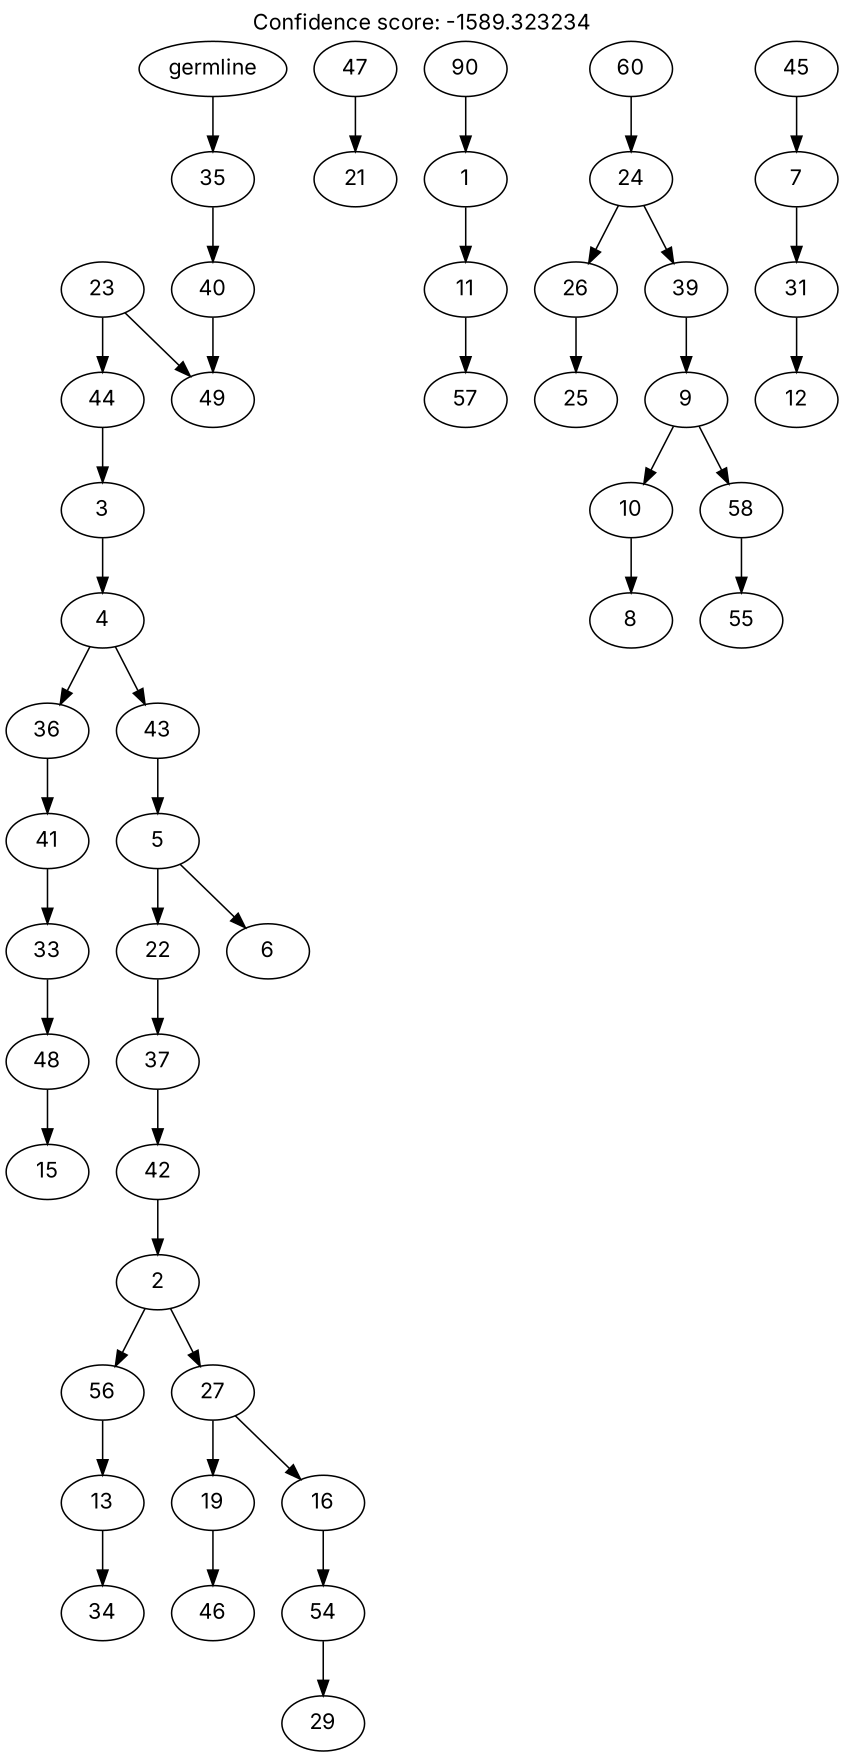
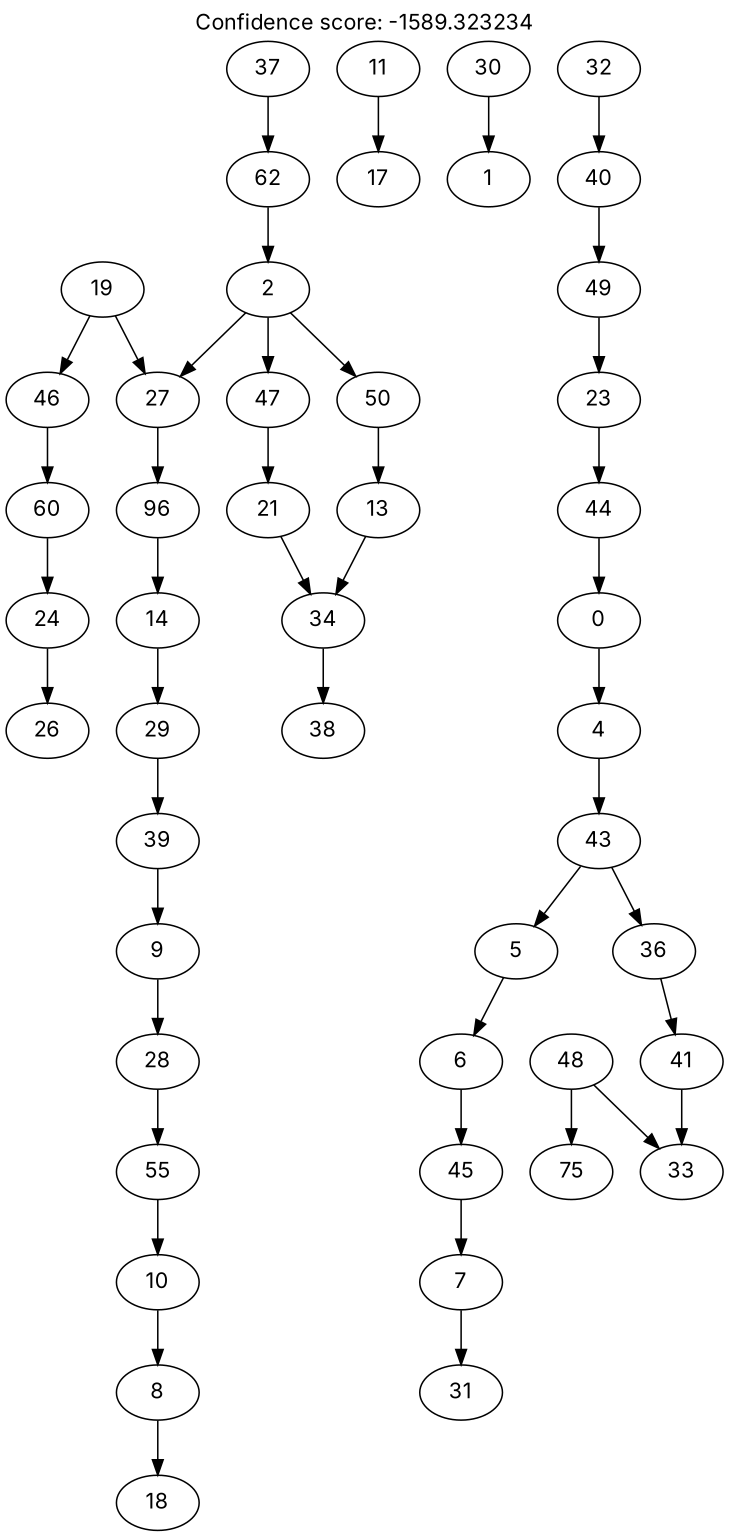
node "germline": removed
node "90": label "90" -> "30"
node "35": label "35" -> "32"
edge "1" -> "11": removed
edge "24" -> "39": now "29" -> "39"
edge "2" -> "47": added
edge "23" -> "49": reversed
node "57": label "57" -> "17"
node "25": removed
node "12": removed
edge "46" -> "60": added
edge "9" -> "10": now "55" -> "10"
node "3": label "3" -> "0"
node "58": label "58" -> "28"
edge "21" -> "34": added
edge "4" -> "36": now "43" -> "36"
node "38": added
node "22": removed
edge "33" -> "48": reversed
edge "6" -> "45": added
node "15": label "15" -> "75"
node "42": label "42" -> "62"
node "56": label "56" -> "50"
edge "27" -> "19": reversed
node "18": added
node "16": label "16" -> "96"
node "54": label "54" -> "14"
